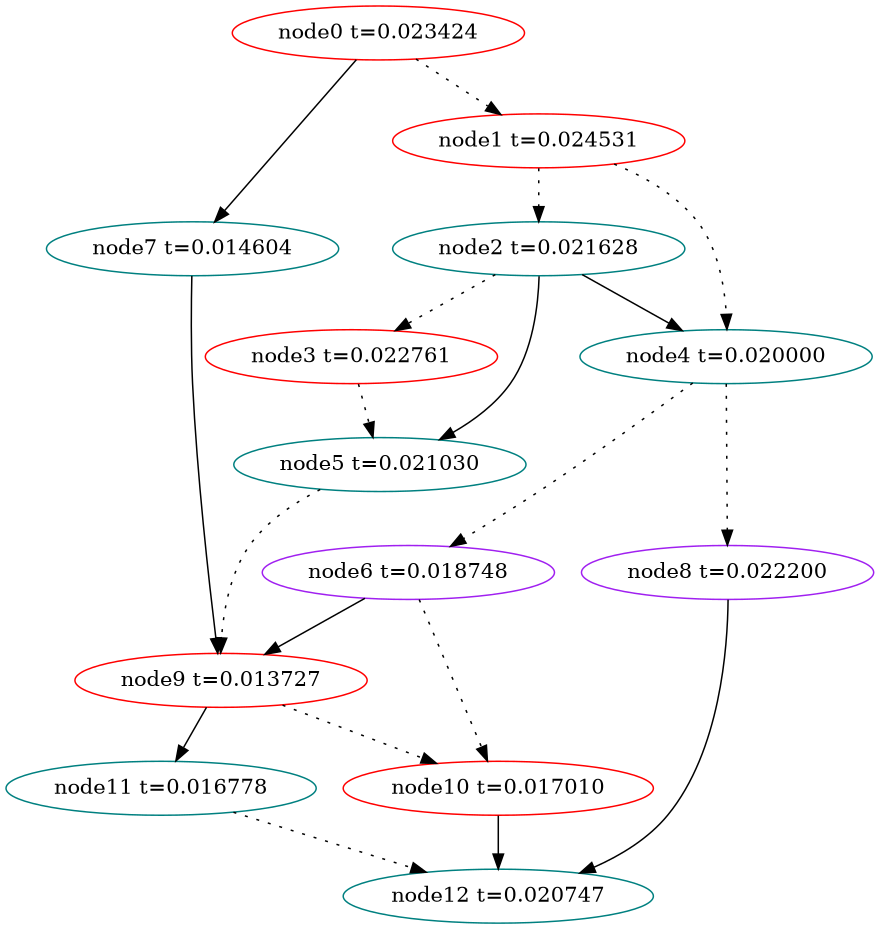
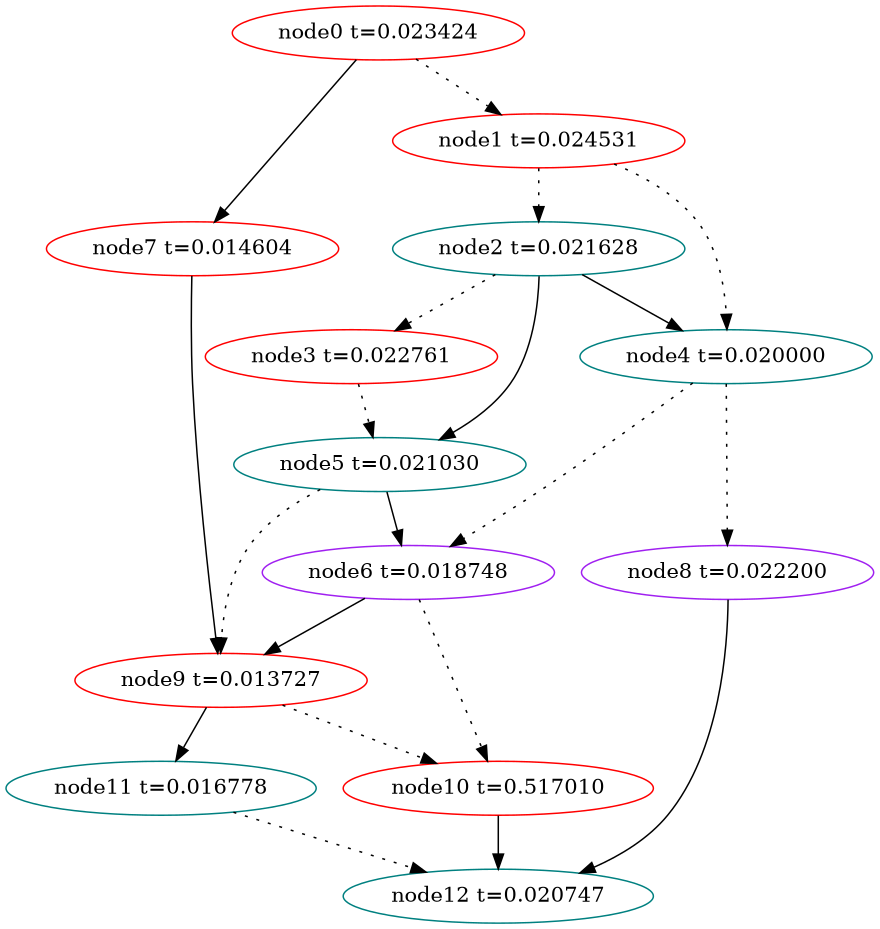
node "node7 t=0.014604": color teal -> red
edge "node5 t=0.021030" -> "node6 t=0.018748": added
node "node10 t=0.017010": label "node10 t=0.017010" -> "node10 t=0.517010"
